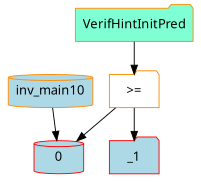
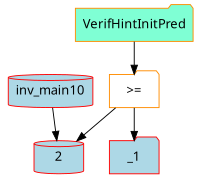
node "inv_main10": color darkorange -> red
node "0": label "0" -> "2"
